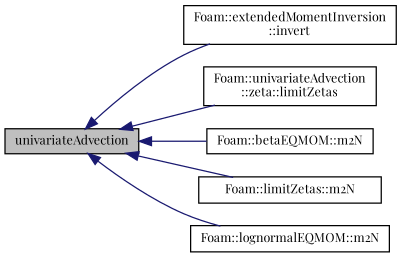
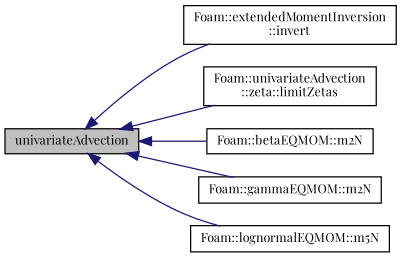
node "Foam::limitZetas::m2N": label "Foam::limitZetas::m2N" -> "Foam::gammaEQMOM::m2N"
node "Foam::lognormalEQMOM::m2N": label "Foam::lognormalEQMOM::m2N" -> "Foam::lognormalEQMOM::m5N"
